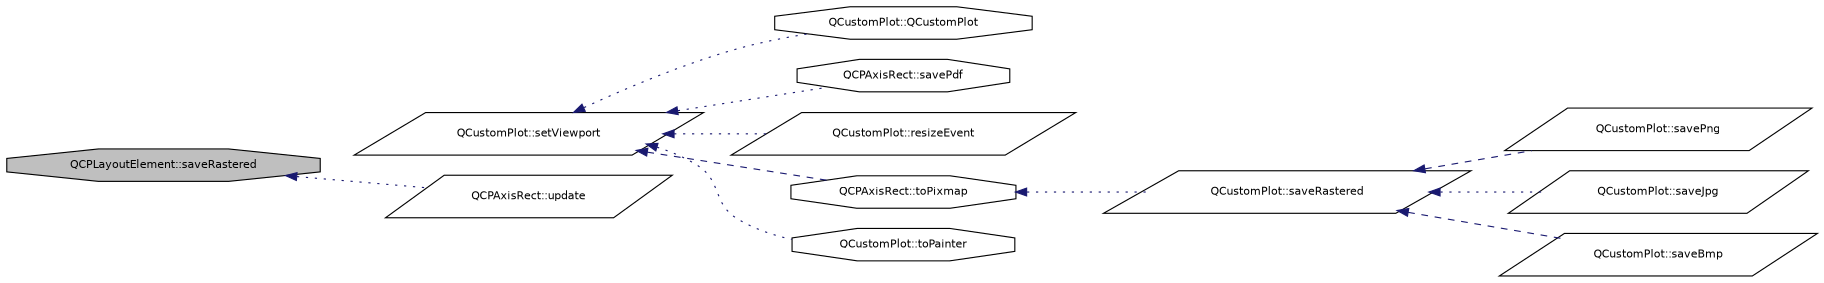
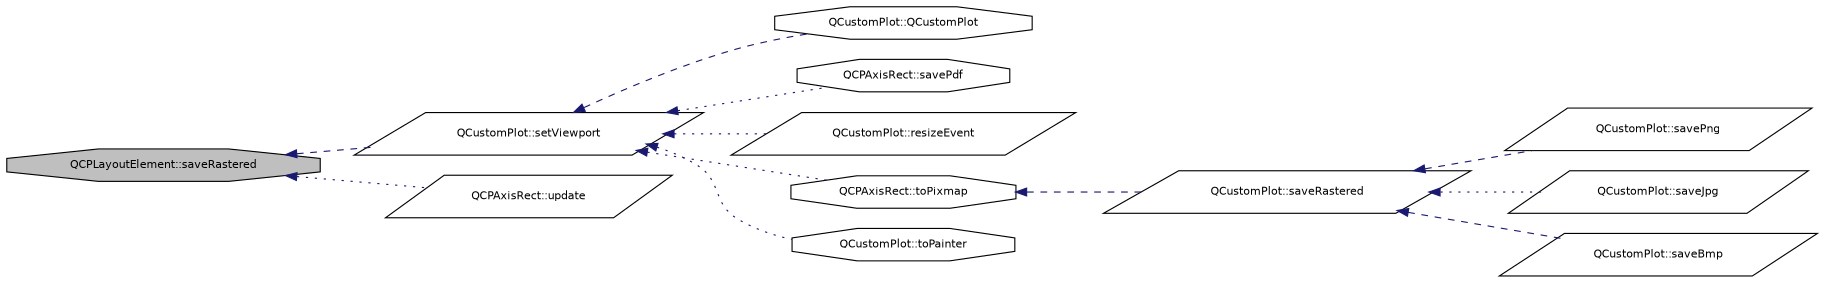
edge "QCustomPlot::QCustomPlot" -> "QCustomPlot::setViewport": style dotted -> dashed
edge "QCustomPlot::setViewport" -> "QCPLayoutElement::saveRastered": added
edge "QCPAxisRect::toPixmap" -> "QCustomPlot::setViewport": style dashed -> dotted
edge "QCustomPlot::saveRastered" -> "QCPAxisRect::toPixmap": style dotted -> dashed
